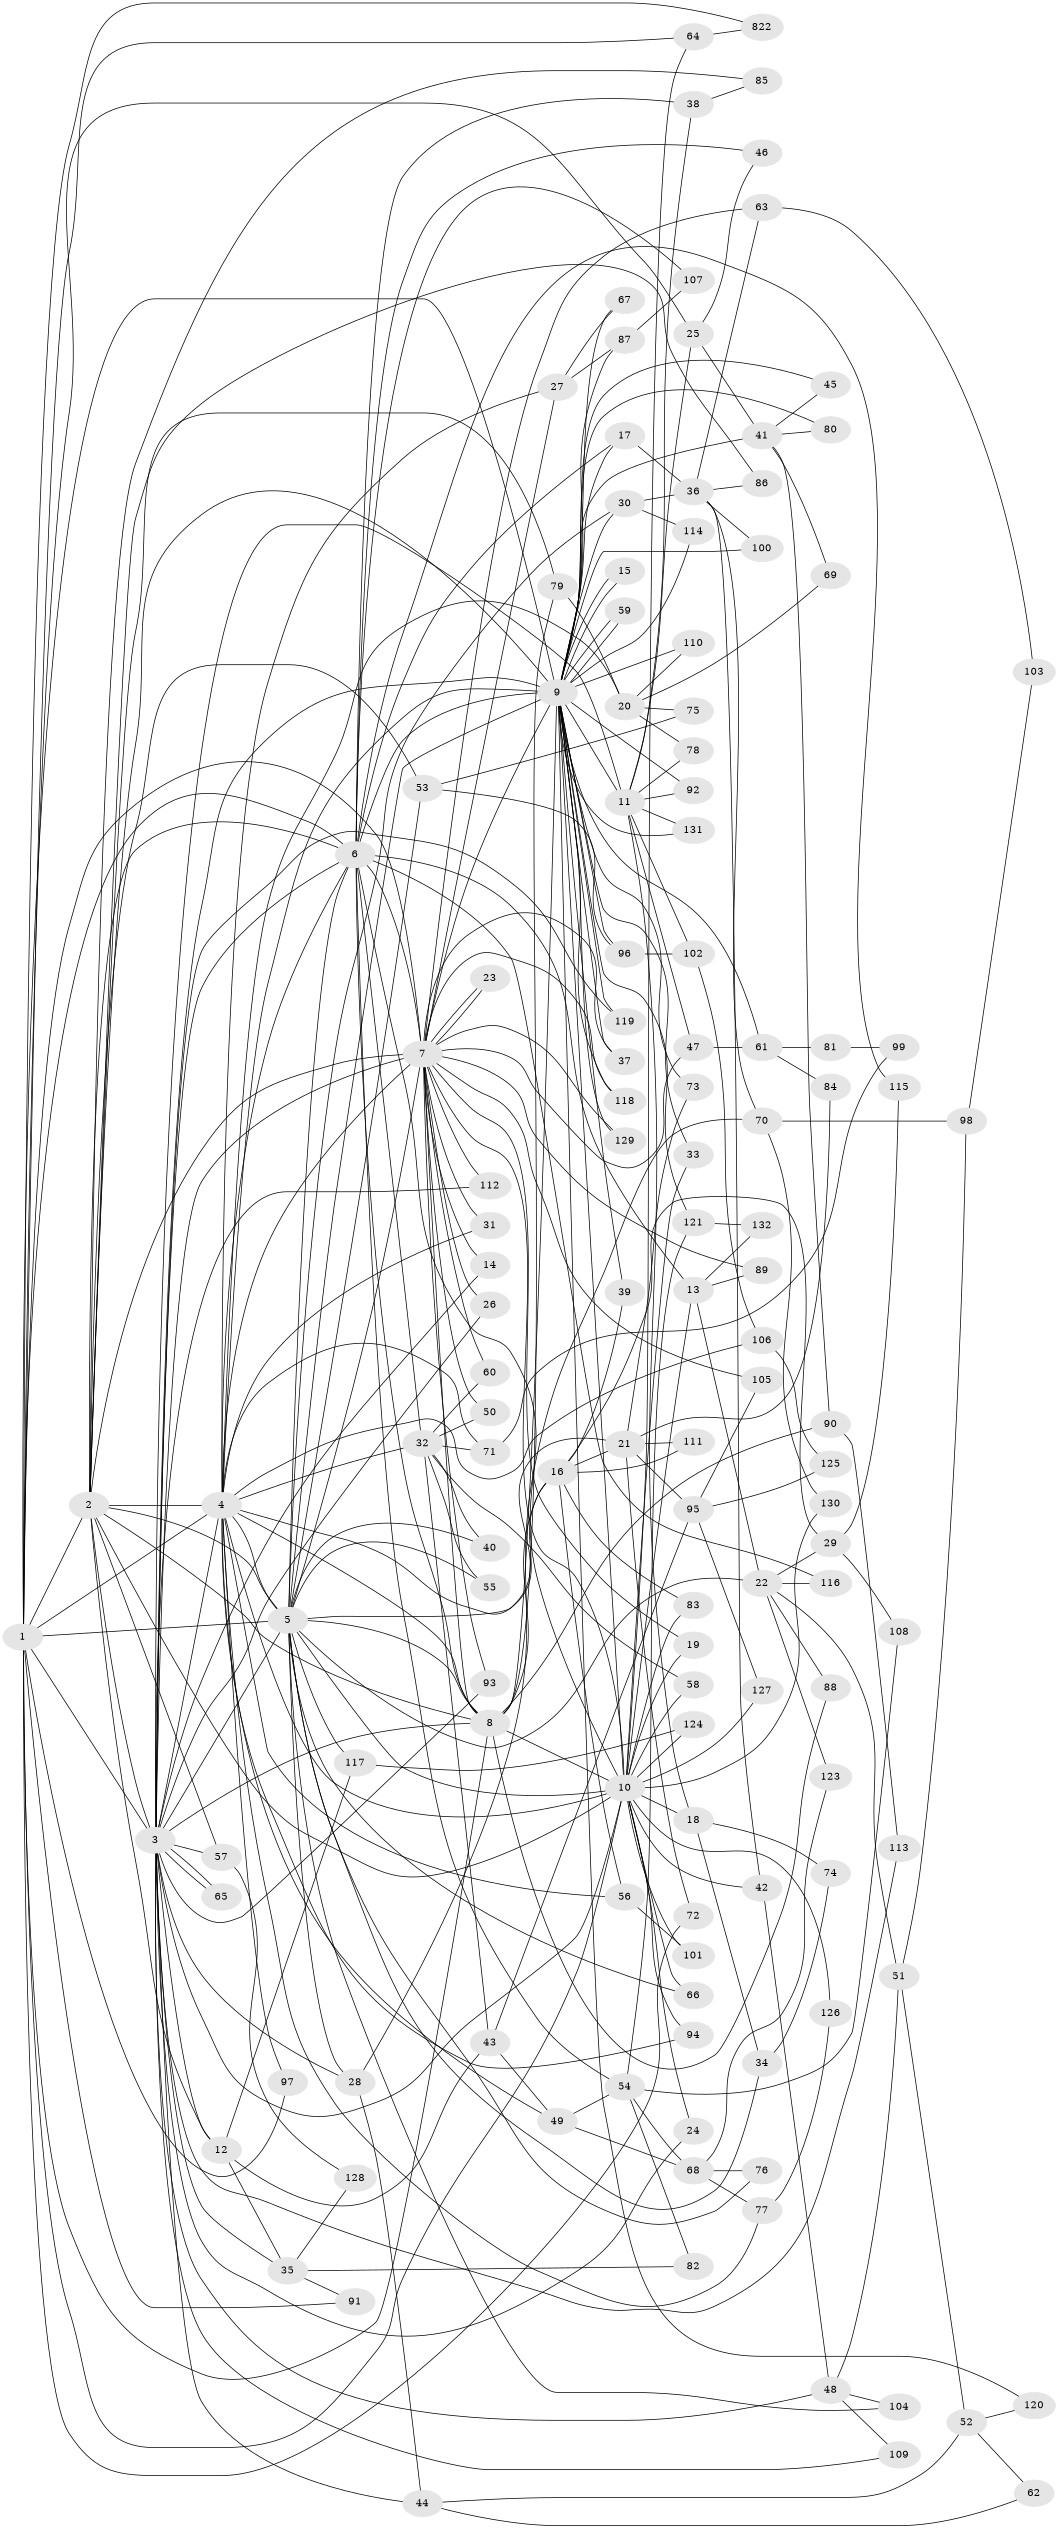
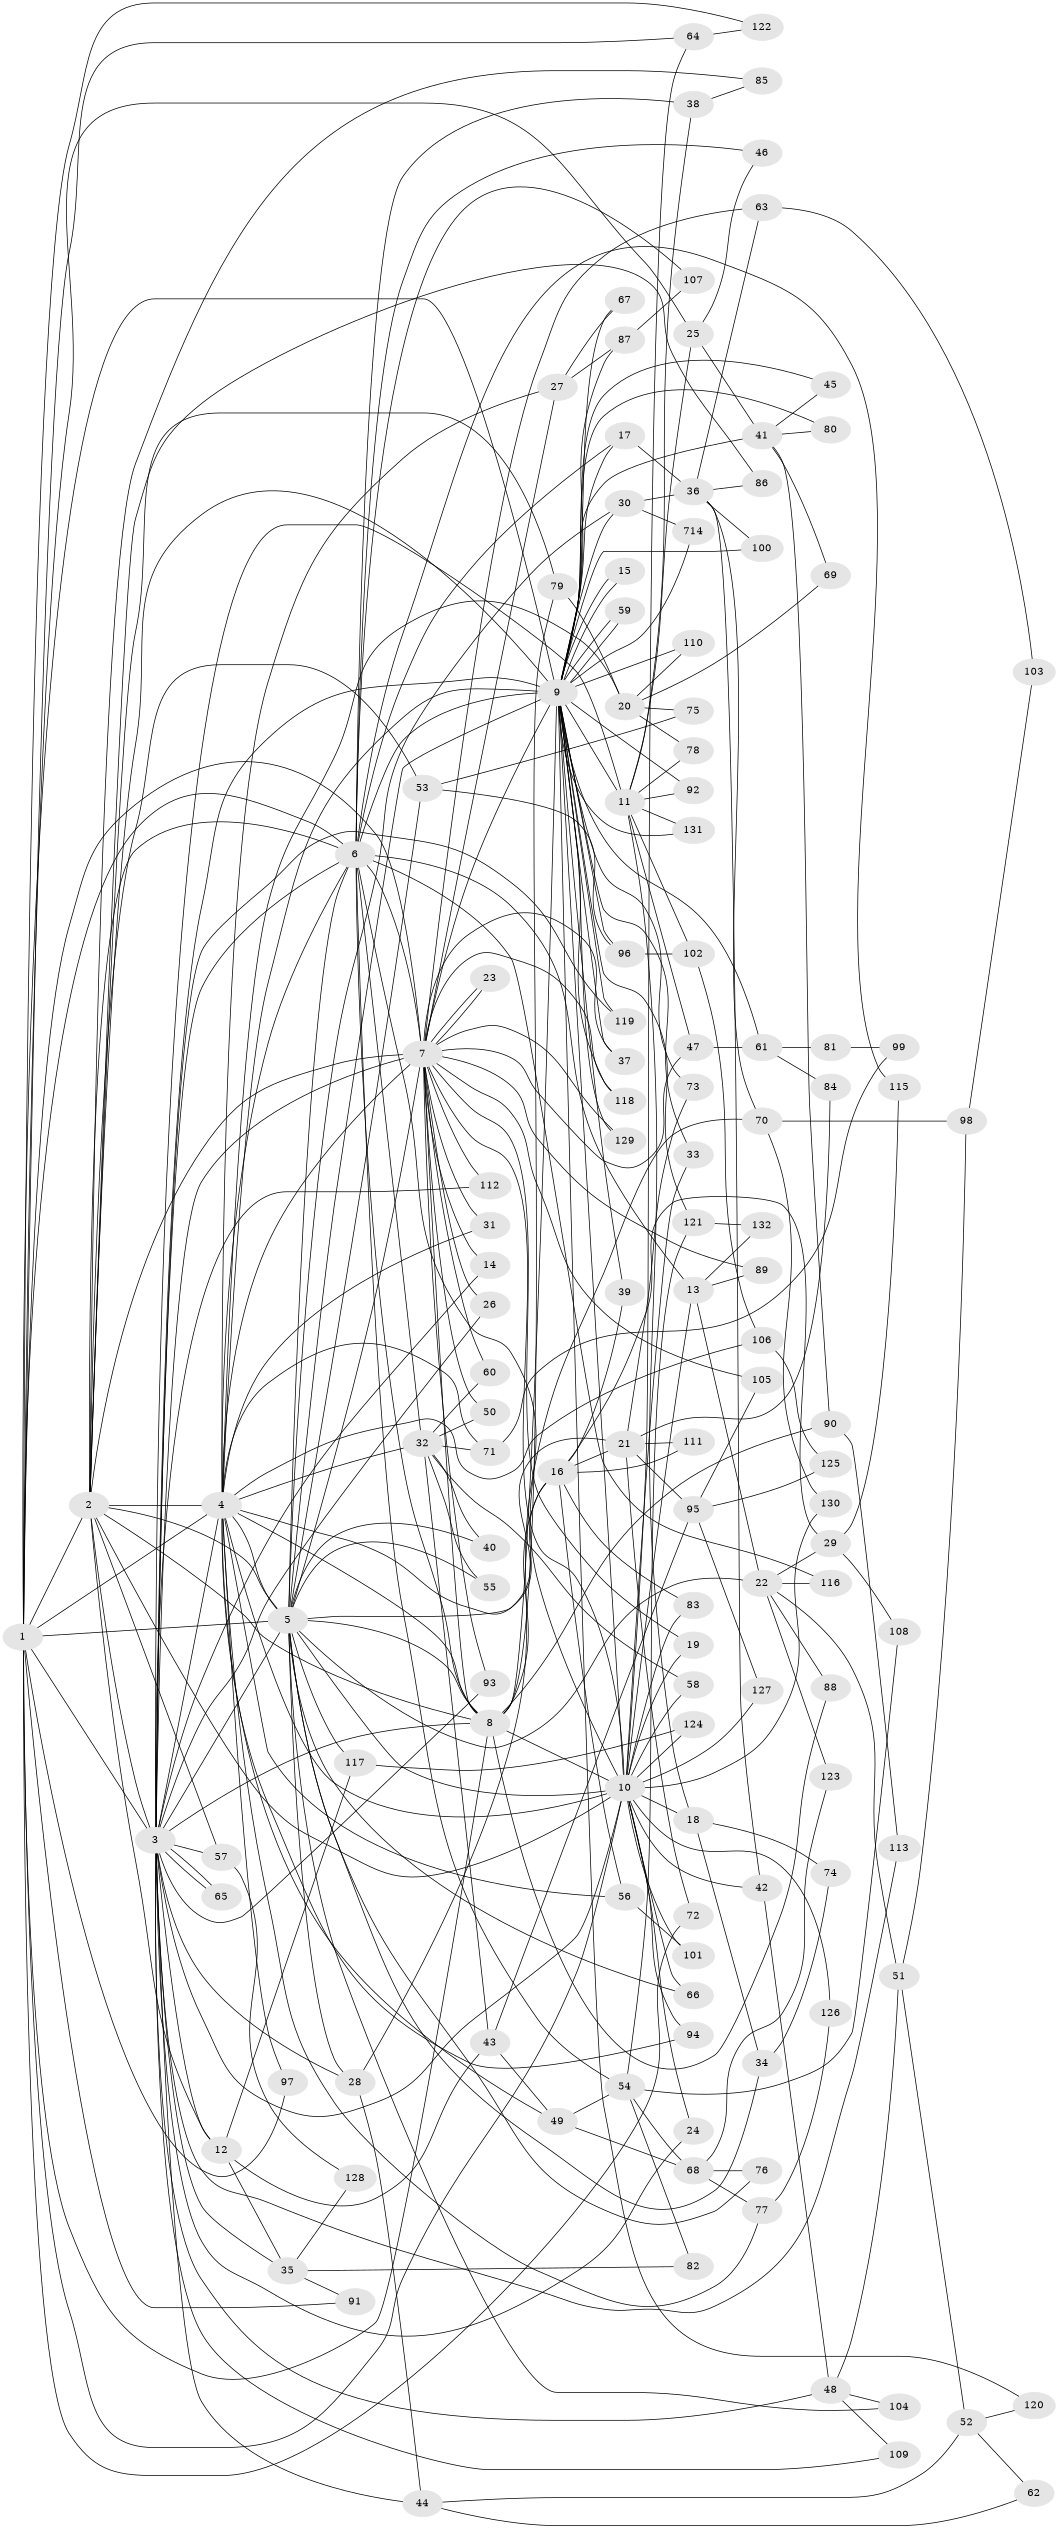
node "822": label "822" -> "122"
node "114": label "114" -> "714"
